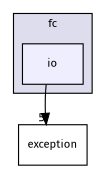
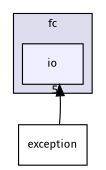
edge "io" -> "exception": reversed
